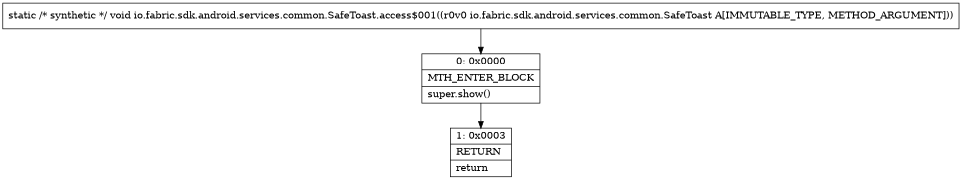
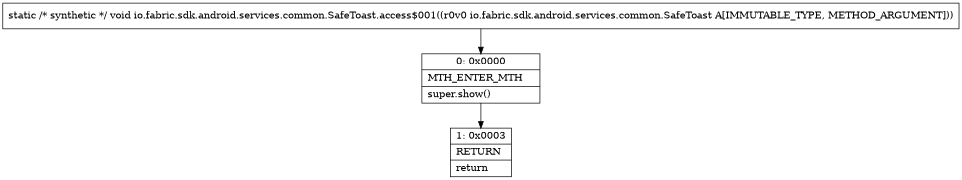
node "0: 0x0000": text "MTH_ENTER_BLOCK" -> "MTH_ENTER_MTH"
